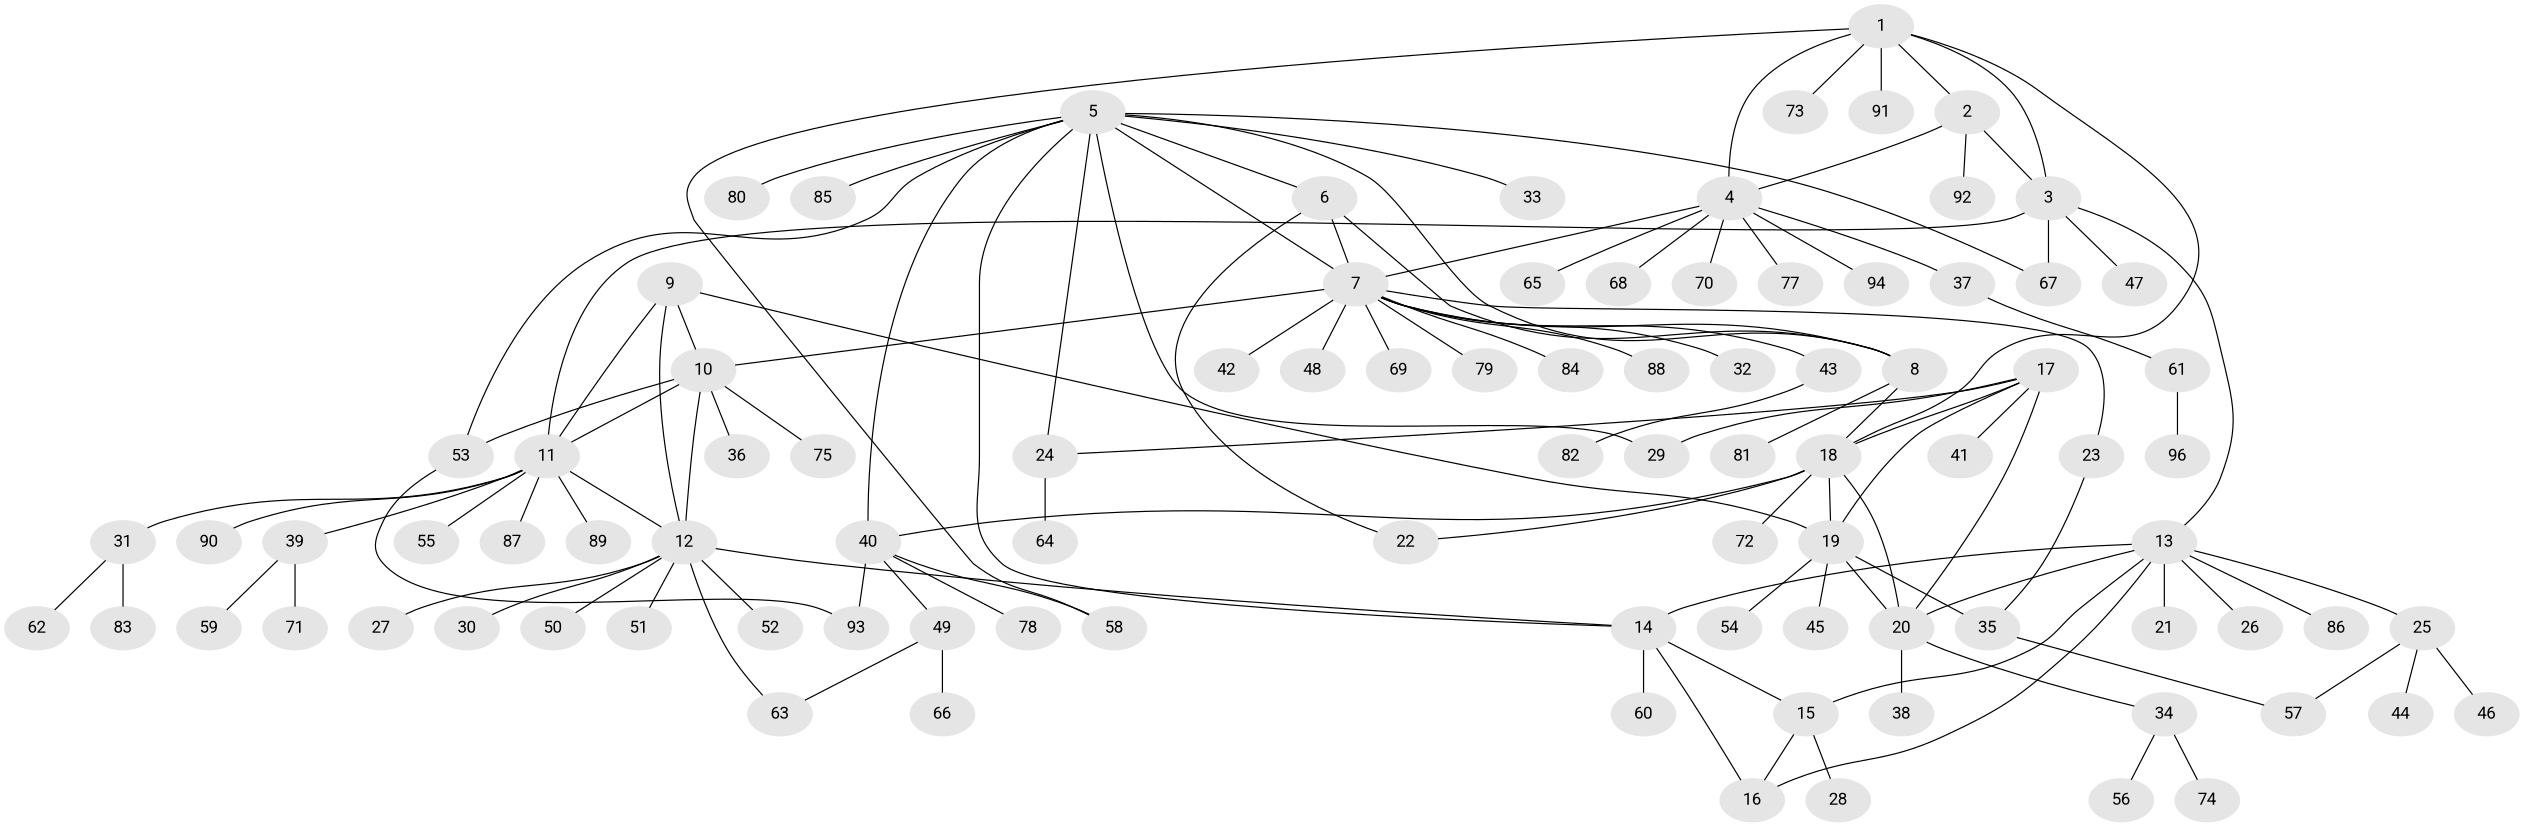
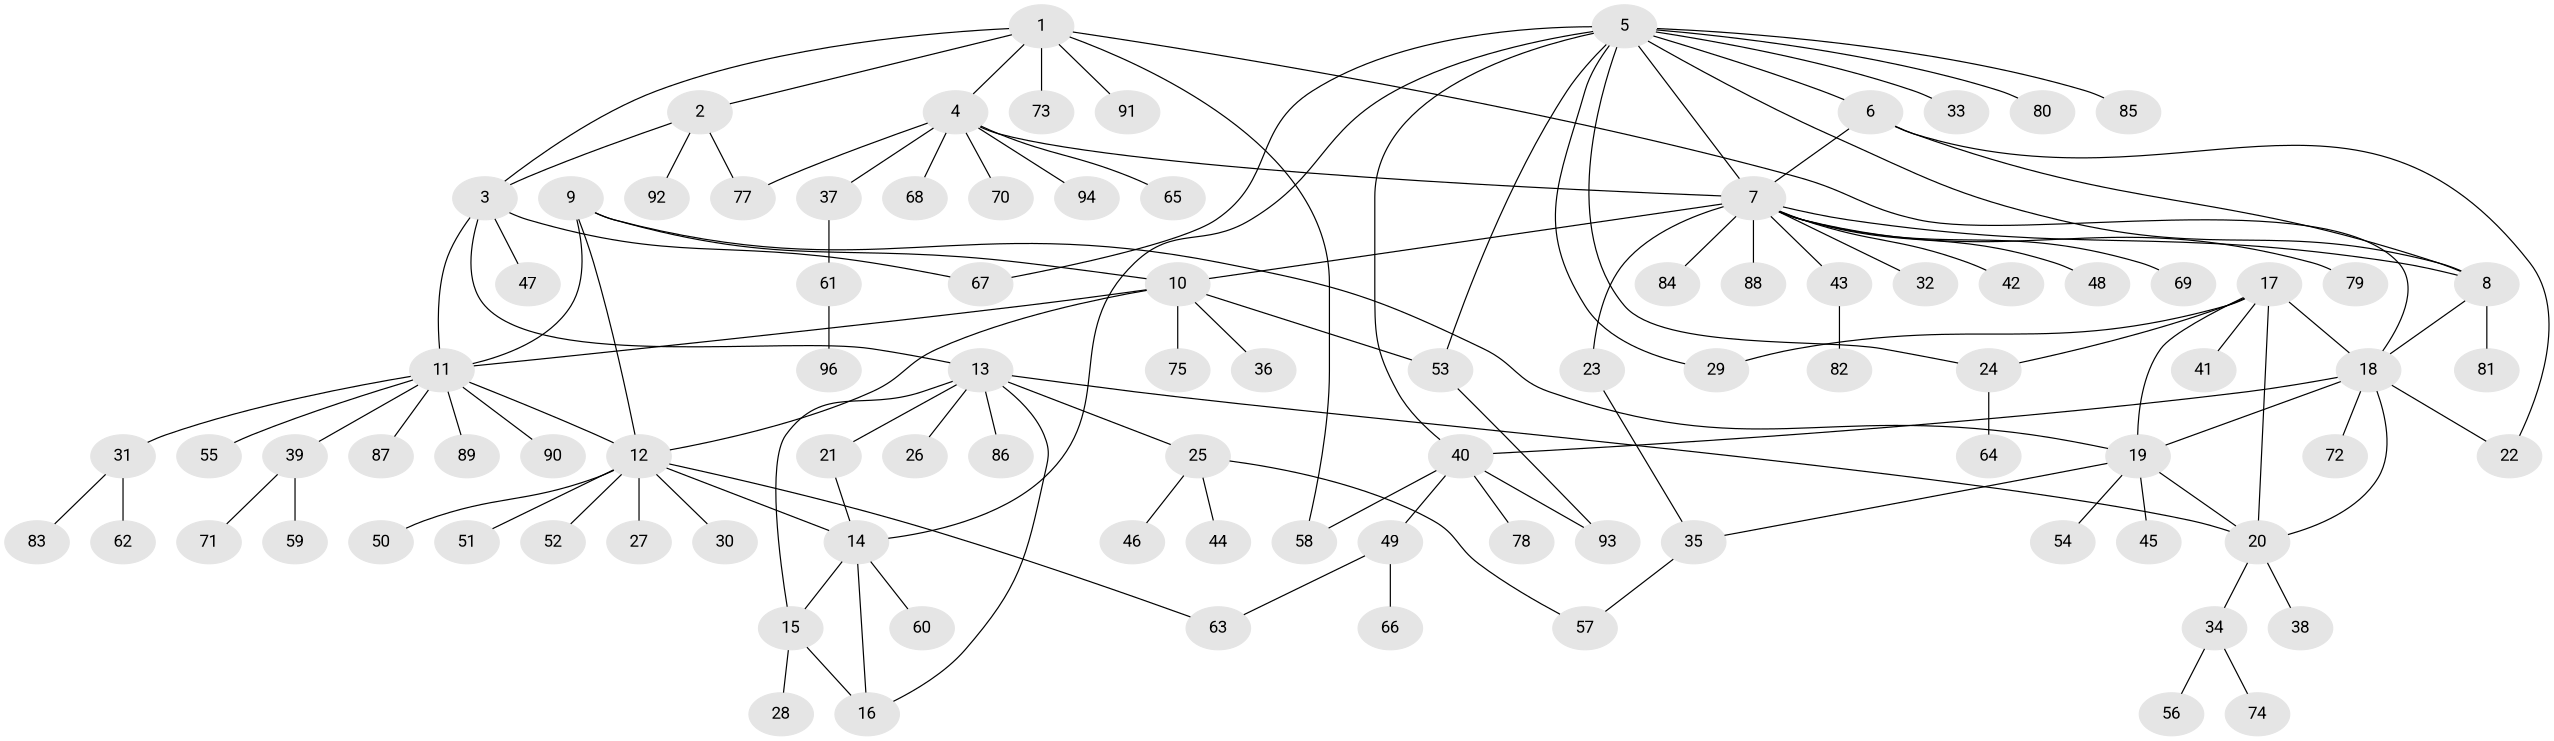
edge "2" -- "4": now "2" -- "77"
edge "13" -- "14": now "21" -- "14"
